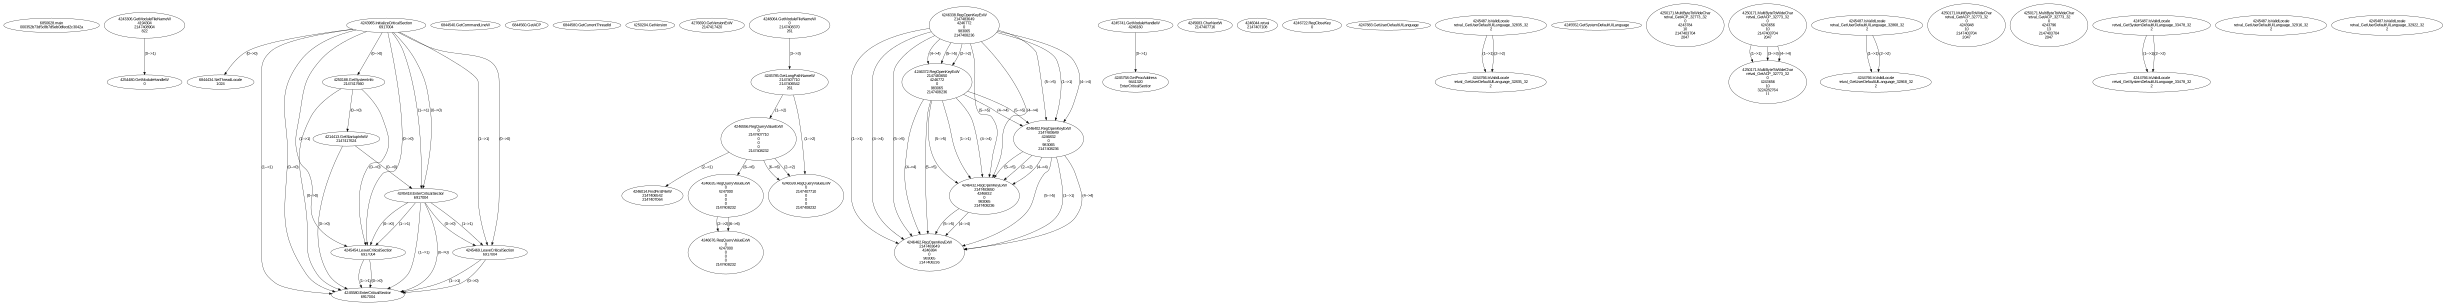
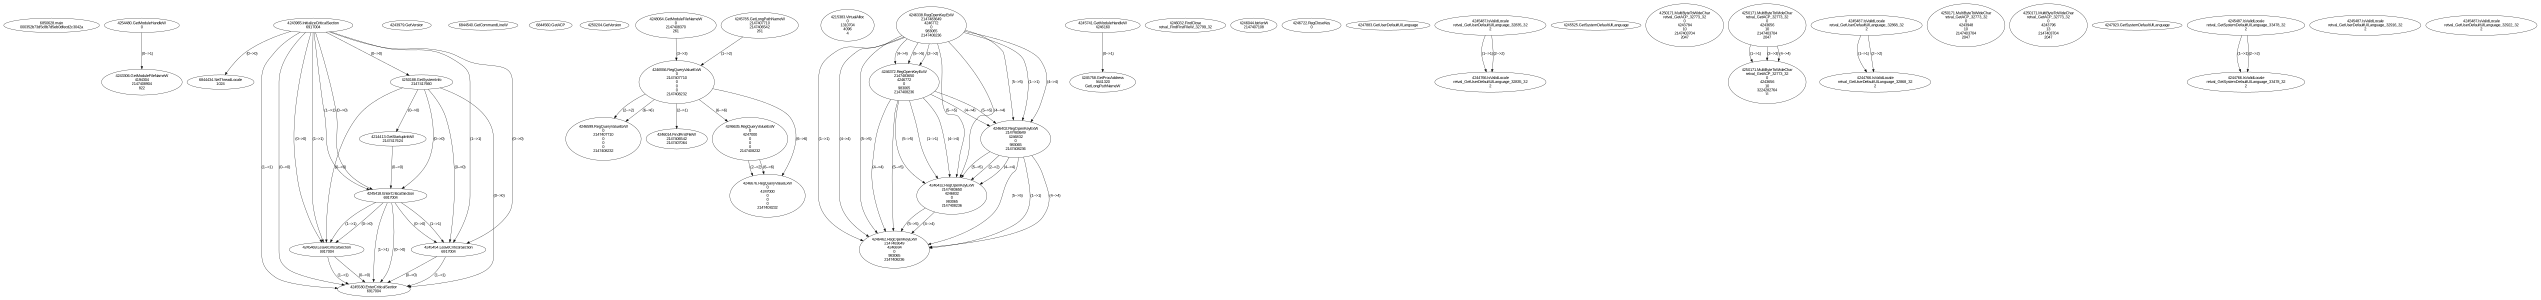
node "4243979.GetVersion": added
node "6844580.GetCurrentThreadId": removed
node "4276690.GetVersionExW 2147417420": removed
node "4215383.VirtualAlloc 0 1310704 4096 4": added
node "4246032.FindClose retval_FindFirstFileW_32799_32": added
node "4245683.CharNextW 2147407716": removed
node "4246044.retval 2147407108": label "4246044.retval 2147407108" -> "4246044.lstrlenW 2147407108"
node "4245525.GetSystemDefaultUILanguage": added
node "4245552.GetSystemDefaultUILanguage": removed
node "4247923.GetSystemDefaultUILanguage": added
edge "4248064.GetModuleFileNameW 0 2147408370 261" -> "4245785.GetLongPathNameW 2147407710 2147406542 261": now "4248064.GetModuleFileNameW 0 2147408370 261" -> "4246556.RegQueryValueExW 0 2147407710 0 0 0 2147408232"
edge "4243306.GetModuleFileNameW 4194304 2147408904 822" -> "4254480.GetModuleHandleW 0": reversed
node "4245758.GetProcAddress 9441320 EnterCriticalSection": label "4245758.GetProcAddress 9441320 EnterCriticalSection" -> "4245758.GetProcAddress 9441320 GetLongPathNameW"
edge "4246556.RegQueryValueExW 0 2147407710 0 0 0 2147408232" -> "4246676.RegQueryValueExW 0 4247000 0 0 0 2147408232": added, label "(6-->6)"
edge "4245785.GetLongPathNameW 2147407710 2147406542 261" -> "4246599.RegQueryValueExW 0 2147407710 0 0 0 2147408232": removed, label "(1-->2)"
edge "4250188.GetSystemInfo 2147417660" -> "4245418.EnterCriticalSection 6917004": added, label "(0-->0)"
edge "4250188.GetSystemInfo 2147417660" -> "4245469.LeaveCriticalSection 6917004": added, label "(0-->0)"
edge "4214413.GetStartupInfoW 2147417624" -> "4245580.EnterCriticalSection 6917004": removed, label "(0-->0)"
